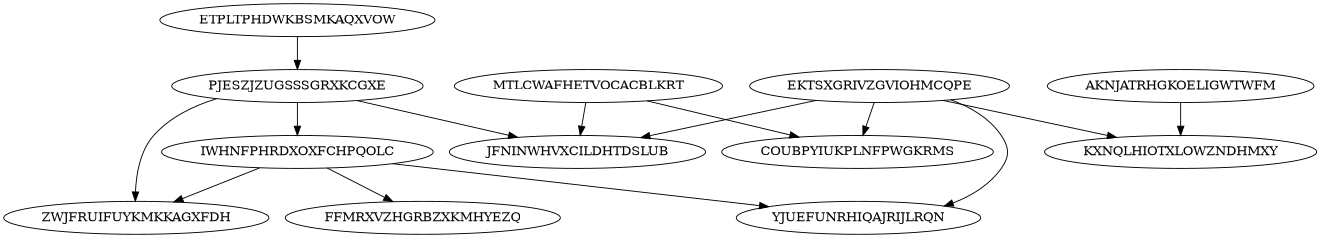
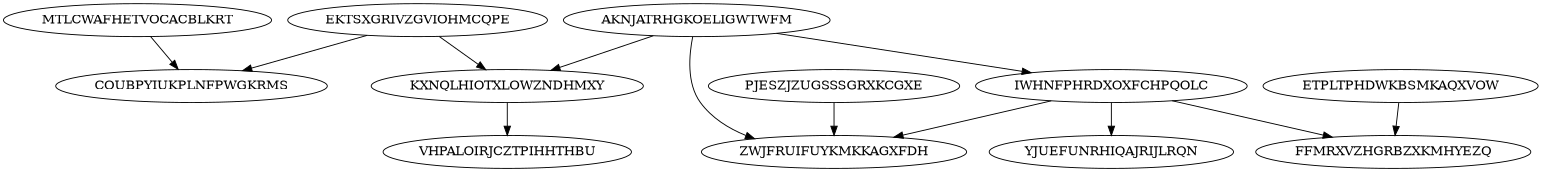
edge "ETPLTPHDWKBSMKAQXVOW" -> "PJESZJZUGSSSGRXKCGXE": now "ETPLTPHDWKBSMKAQXVOW" -> "FFMRXVZHGRBZXKMHYEZQ"
edge "AKNJATRHGKOELIGWTWFM" -> "ZWJFRUIFUYKMKKAGXFDH": added
edge "PJESZJZUGSSSGRXKCGXE" -> "IWHNFPHRDXOXFCHPQOLC": now "AKNJATRHGKOELIGWTWFM" -> "IWHNFPHRDXOXFCHPQOLC"
edge "EKTSXGRIVZGVIOHMCQPE" -> "YJUEFUNRHIQAJRIJLRQN": removed
node "VHPALOIRJCZTPIHHTHBU": added
node "JFNINWHVXCILDHTDSLUB": removed
